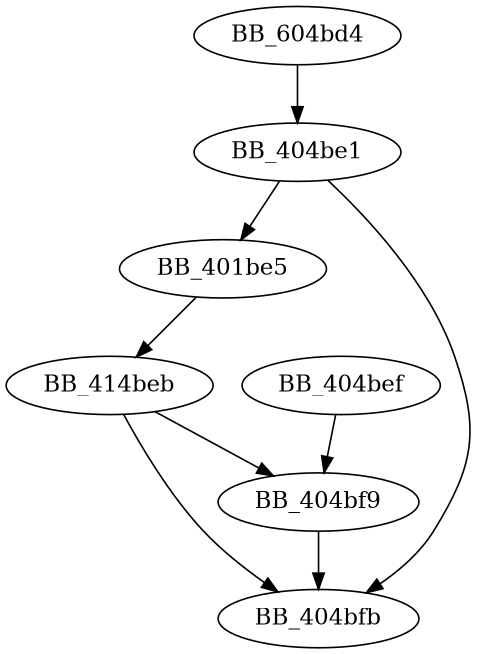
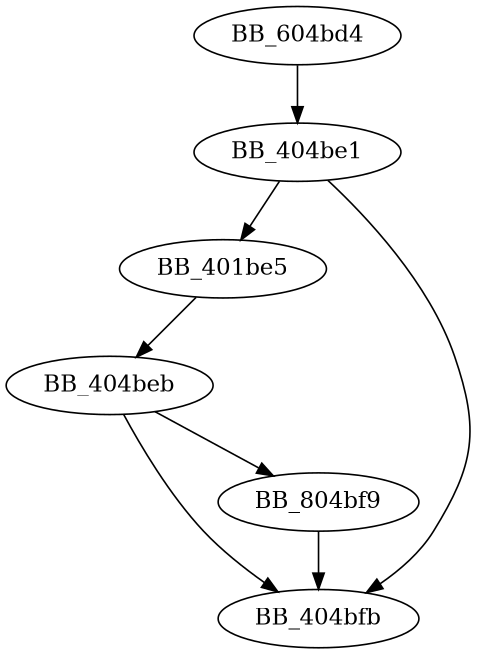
node "BB_414beb": label "BB_414beb" -> "BB_404beb"
node "BB_404bef": removed
node "BB_404bf9": label "BB_404bf9" -> "BB_804bf9"
